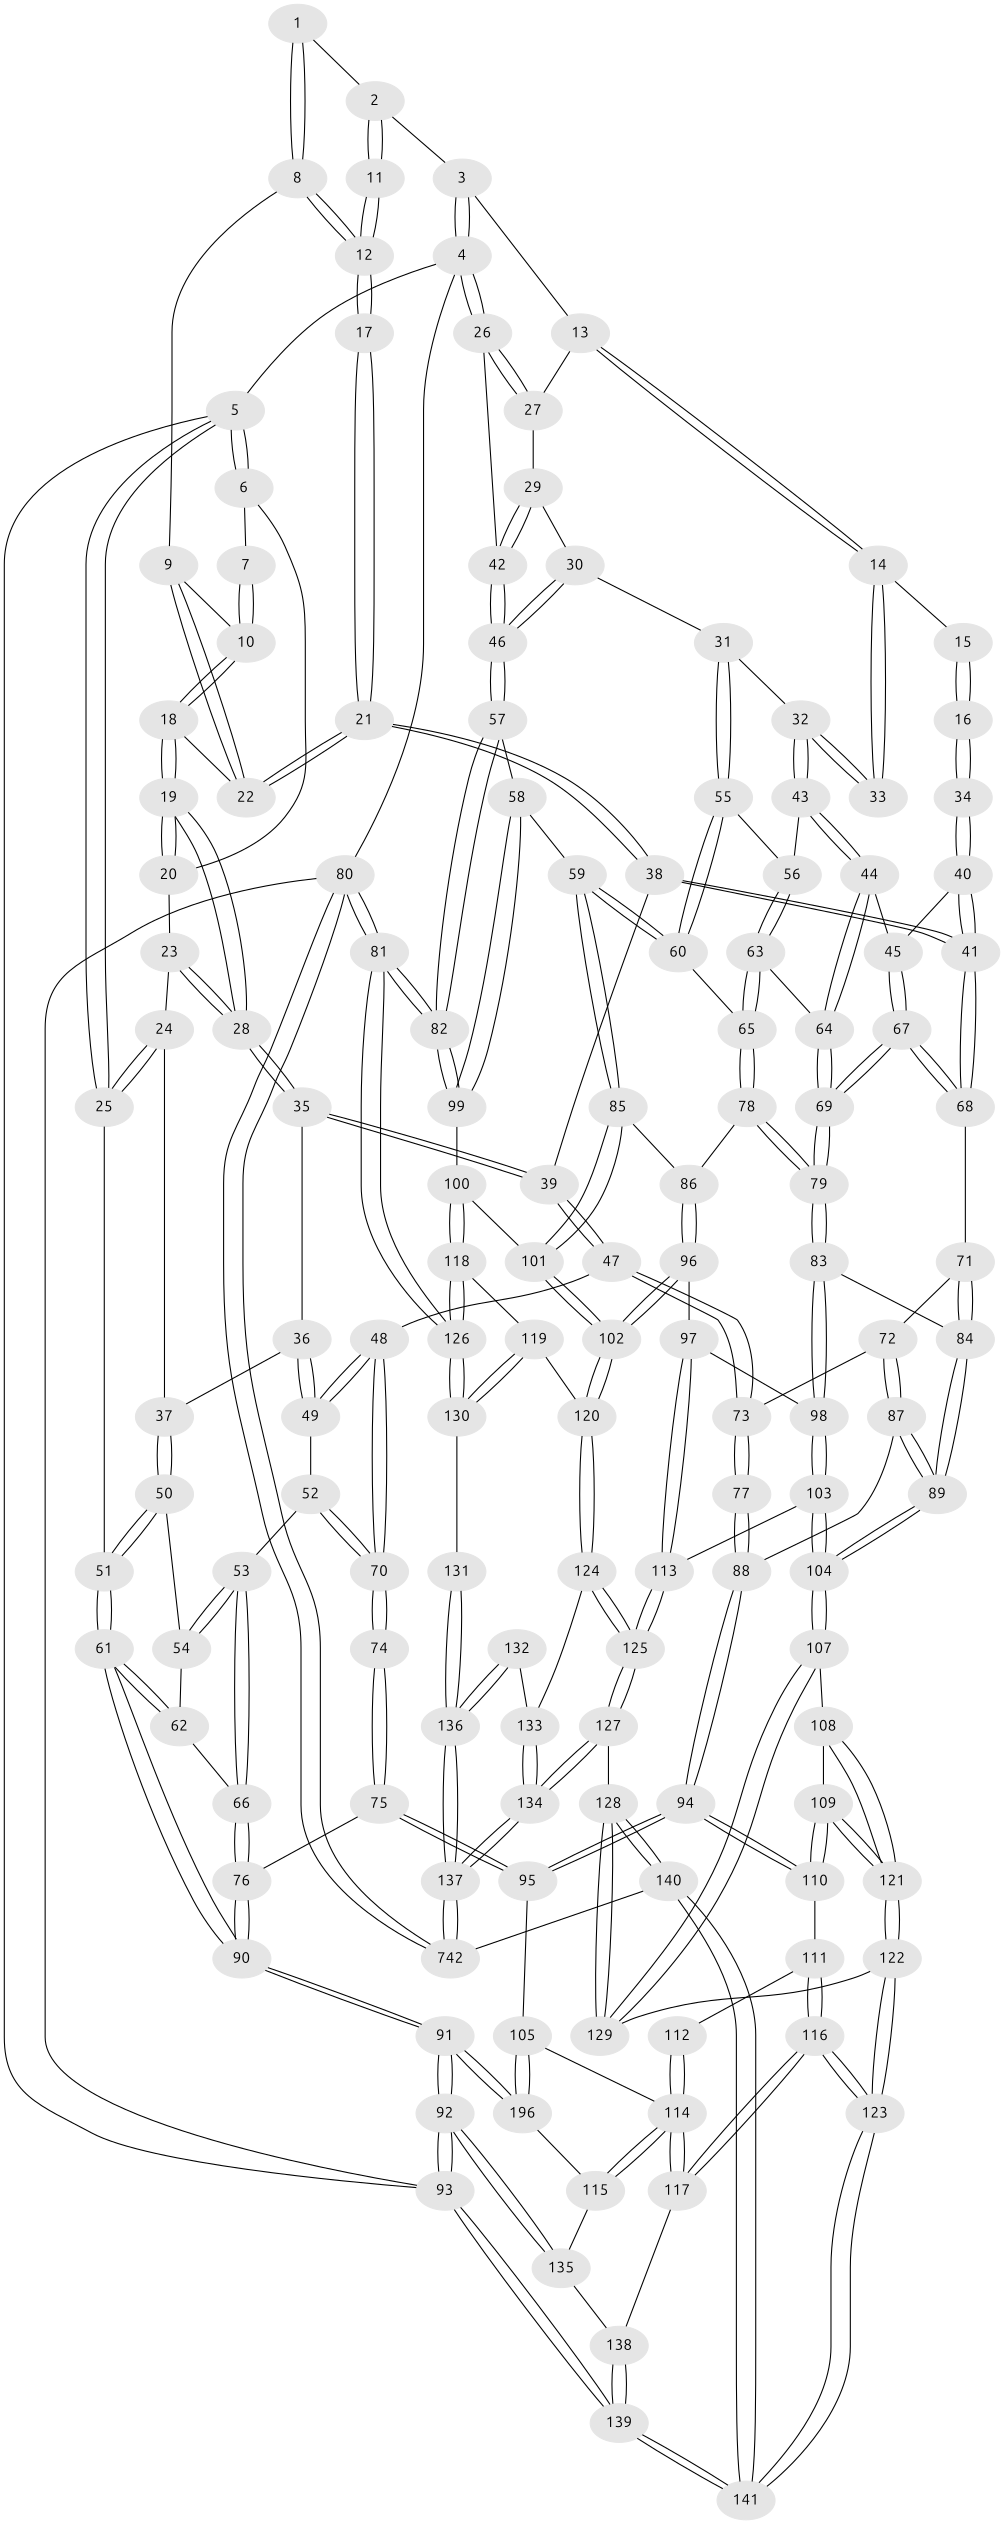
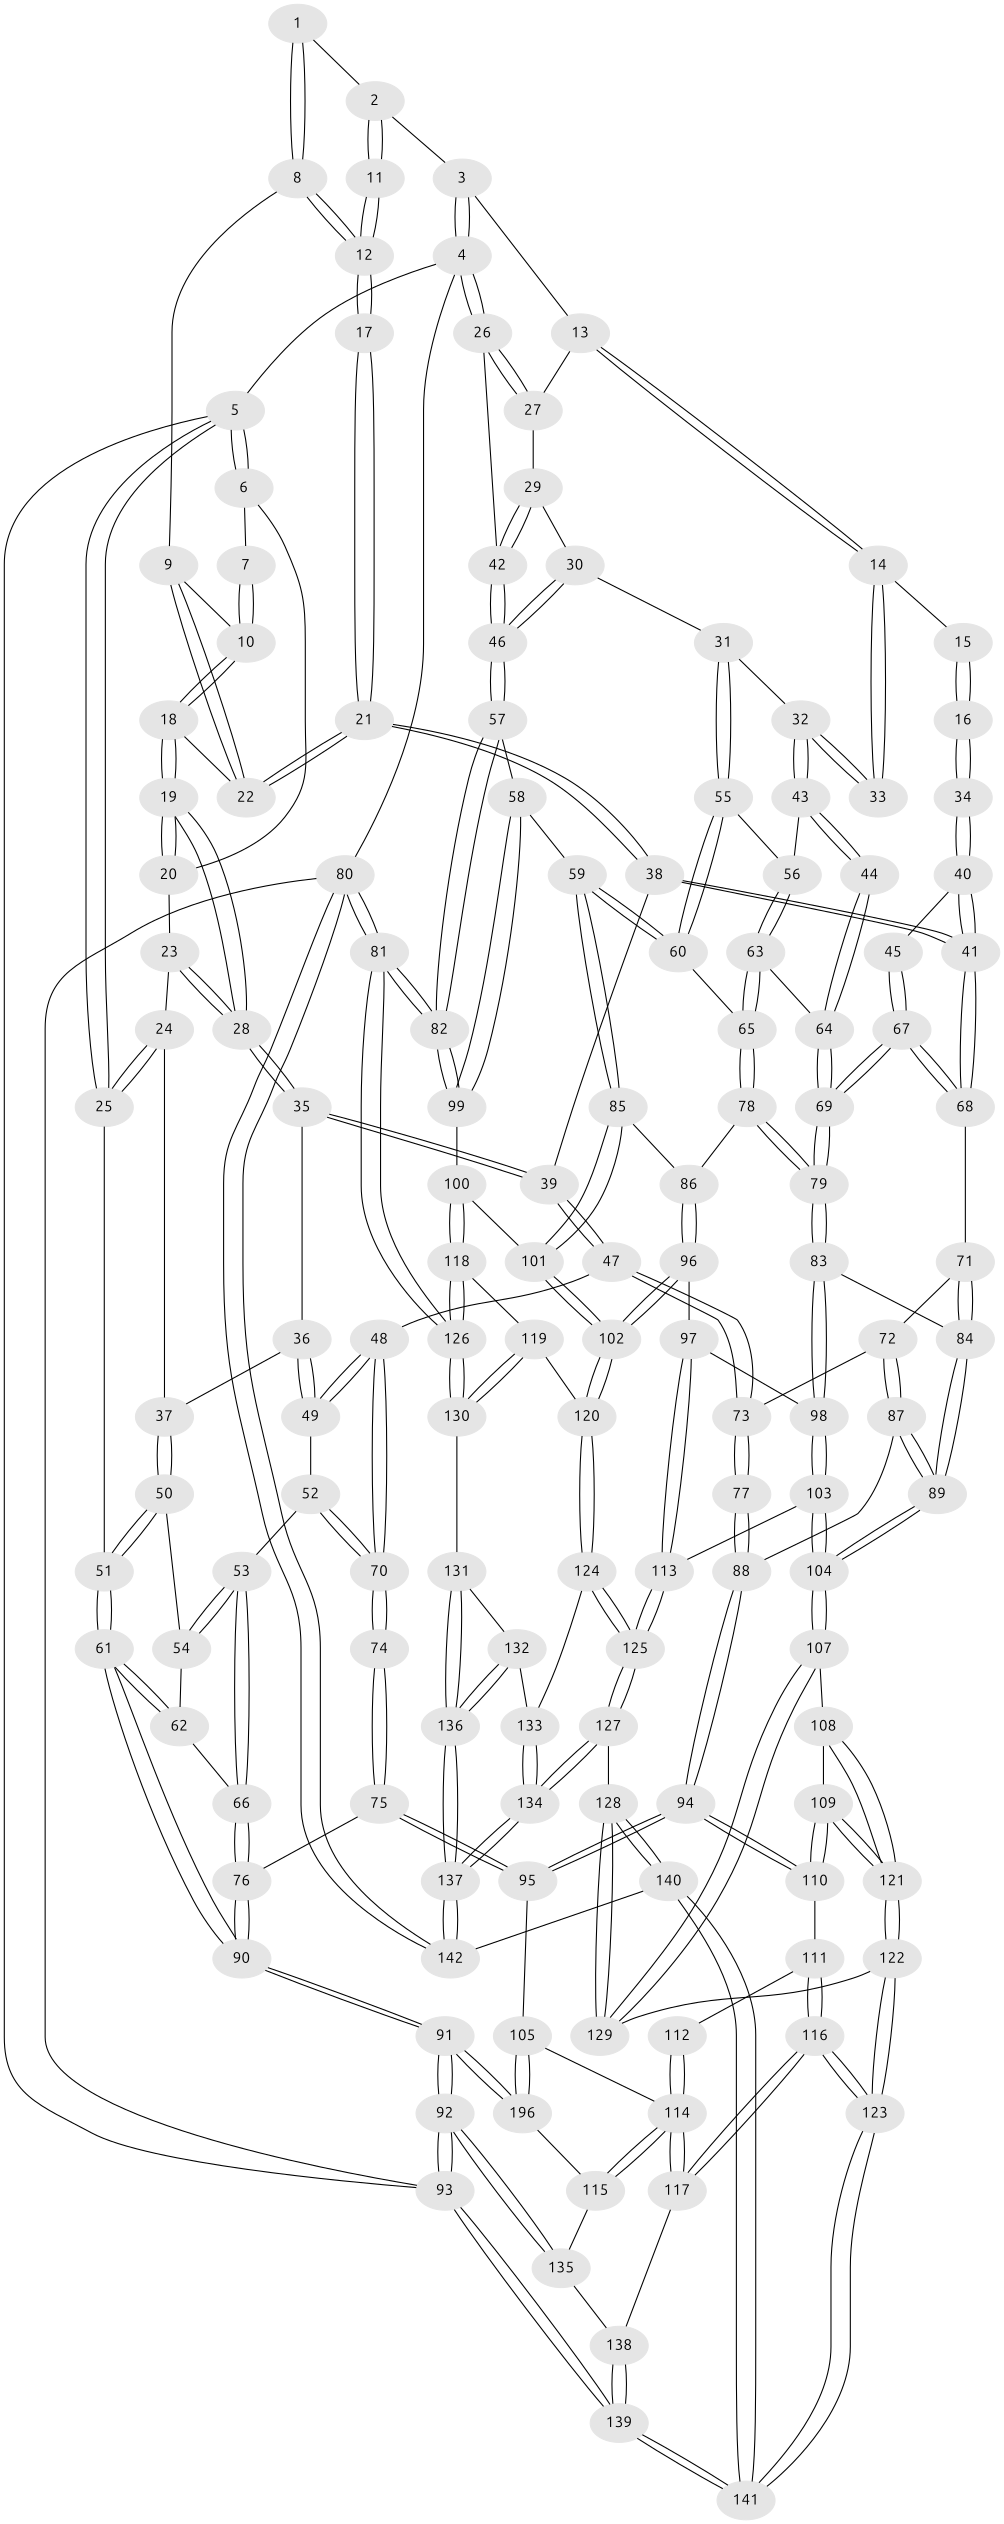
edge "44" -- "45": removed
edge "131" -- "132": added
node "742": label "742" -> "142"
